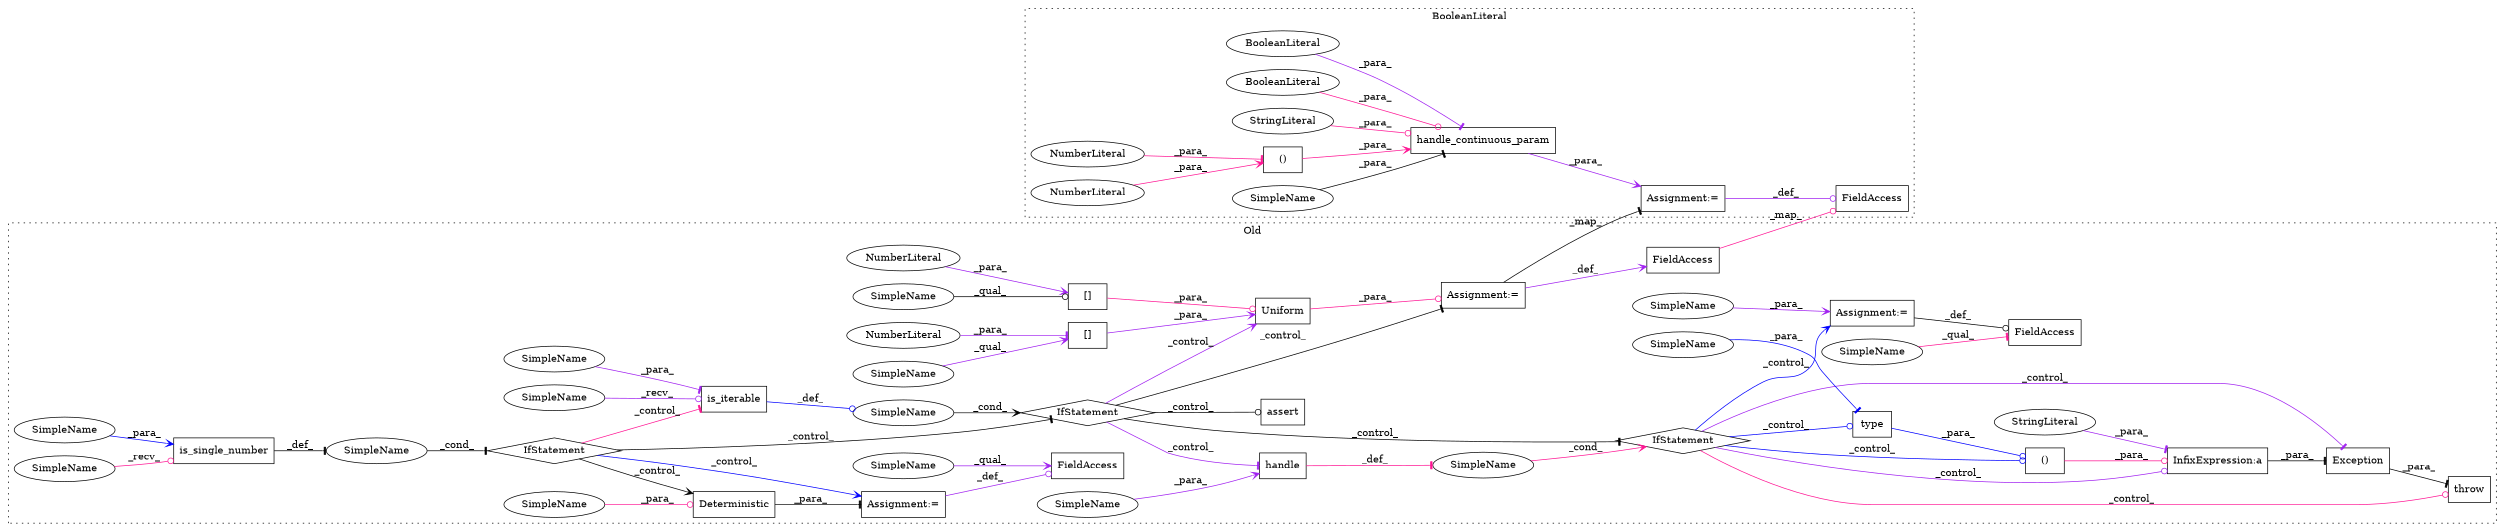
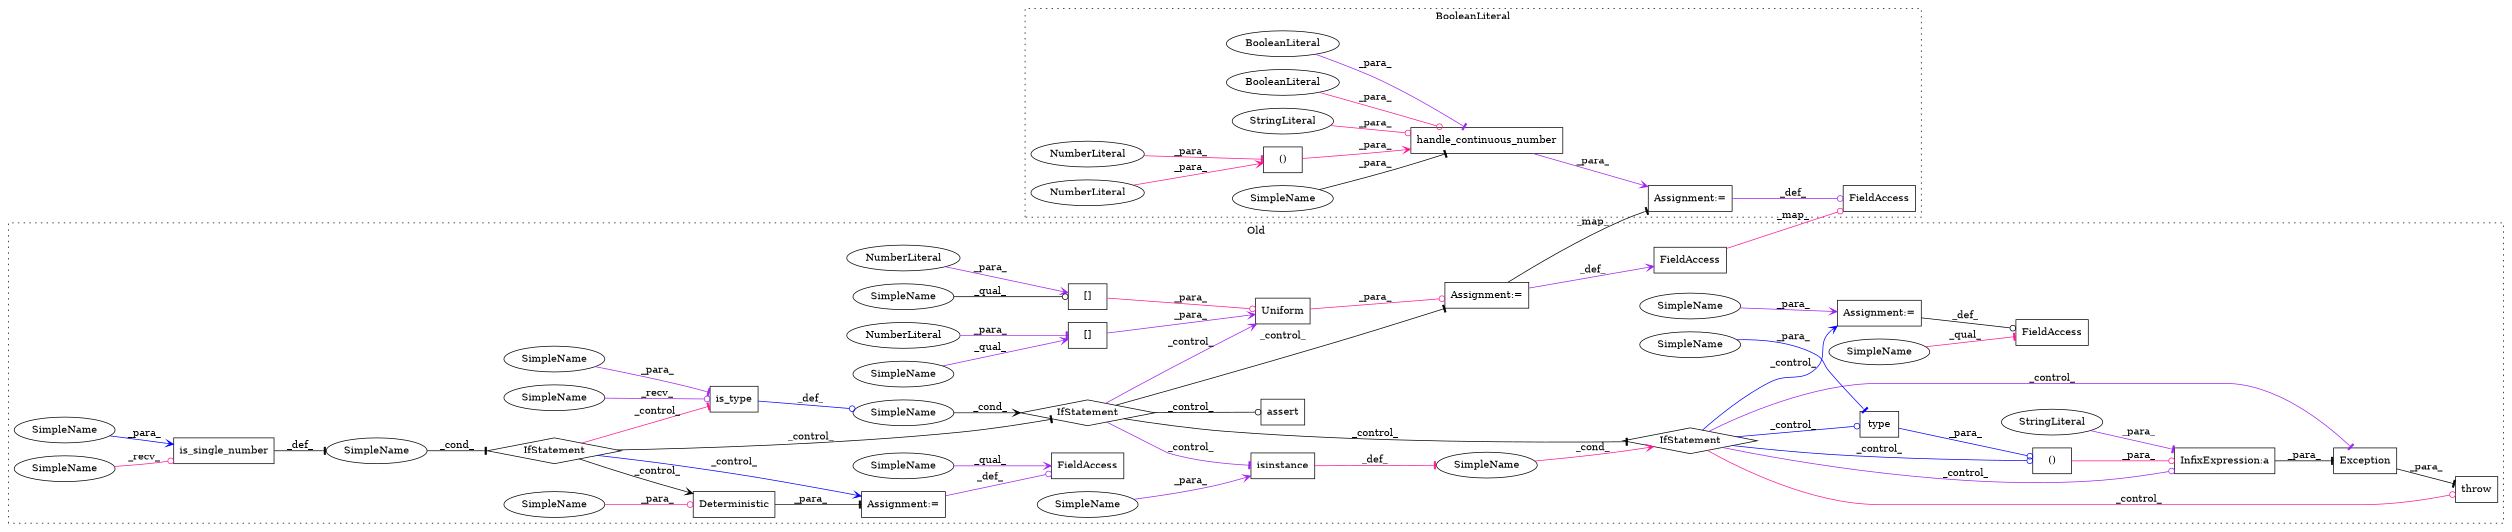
node "handle_continuous_param": label "handle_continuous_param" -> "handle_continuous_number"
node "is_iterable": label "is_iterable" -> "is_type"
node "handle": label "handle" -> "isinstance"
